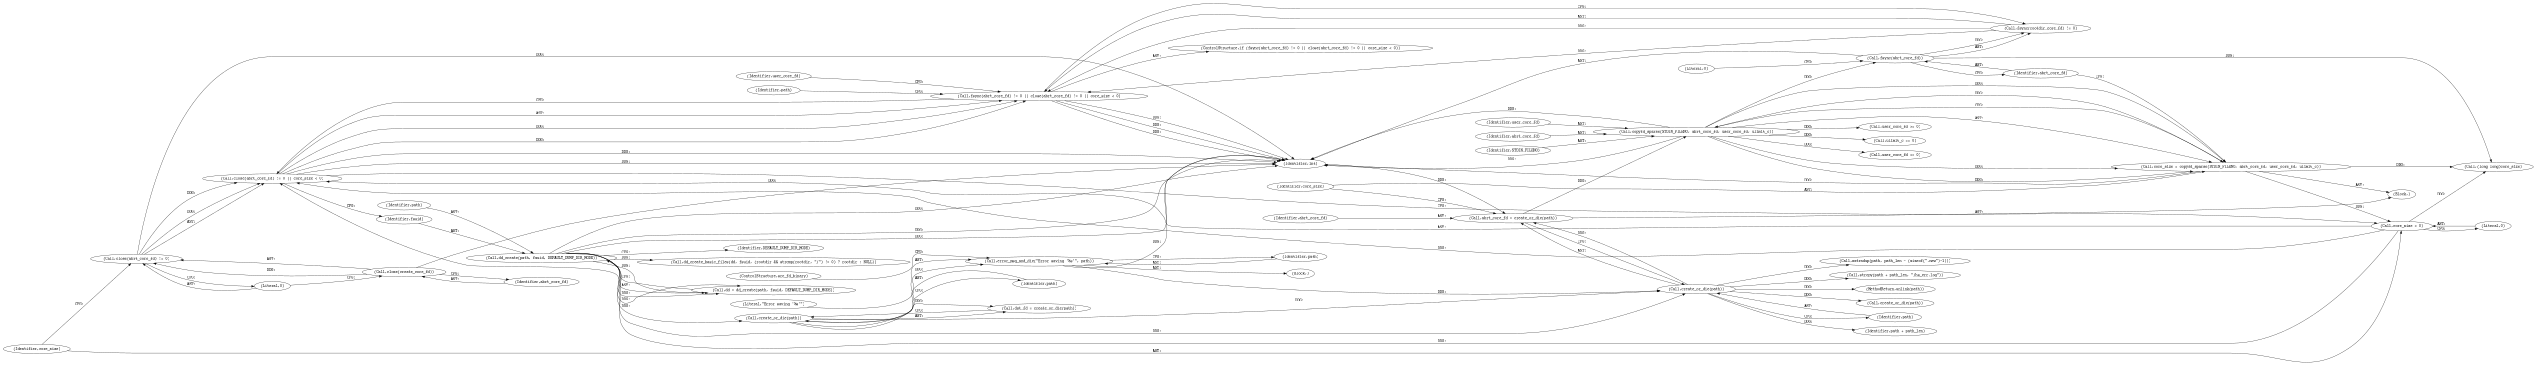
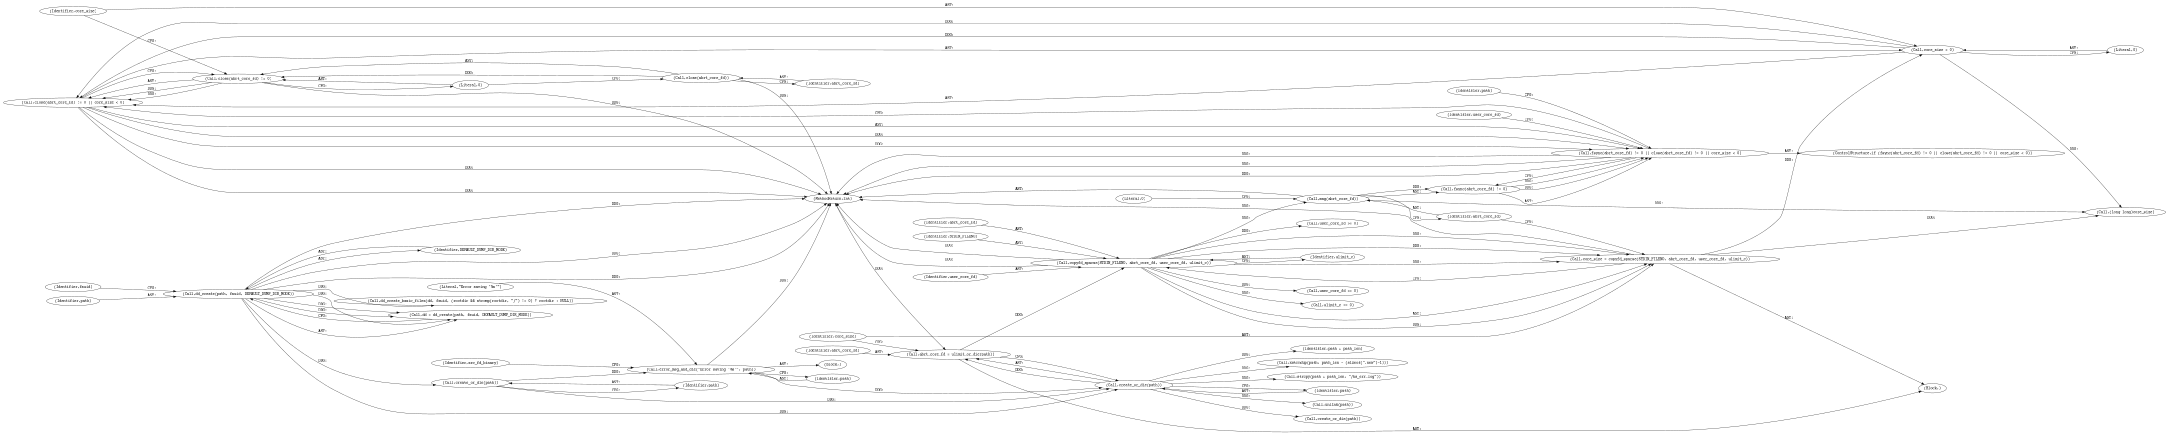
node "(Call,fsync(rootdir_core_fd) != 0)": label "(Call,fsync(rootdir_core_fd) != 0)" -> "(Call,fsync(abrt_core_fd) != 0)"
node "(Call,fsync(abrt_core_fd))": label "(Call,fsync(abrt_core_fd))" -> "(Call,msg(abrt_core_fd))"
node "(Identifier,int)": label "(Identifier,int)" -> "(MethodReturn,int)"
edge "(Call,close(abrt_core_fd) != 0 || core_size < 0)" -> "(Identifier,fsuid)": now "(Call,close(abrt_core_fd) != 0 || core_size < 0)" -> "(Call,close(abrt_core_fd) != 0)"
edge "(Call,close(abrt_core_fd) != 0 || core_size < 0)" -> "(Call,core_size < 0)": label "CFG: " -> "AST: "
node "(Call,abrt_core_fd = create_or_die(path))": label "(Call,abrt_core_fd = create_or_die(path))" -> "(Call,abrt_core_fd = ulimit_or_die(path))"
edge "(Identifier,fsuid)" -> "(Call,dd_create(path, fsuid, DEFAULT_DUMP_DIR_MODE))": label "AST: " -> "CFG: "
edge "(Identifier,DEFAULT_DUMP_DIR_MODE)" -> "(Call,dd_create(path, fsuid, DEFAULT_DUMP_DIR_MODE))": added, label "AST:"
edge "(Call,dd_create(path, fsuid, DEFAULT_DUMP_DIR_MODE))" -> "(Identifier,DEFAULT_DUMP_DIR_MODE)": label "CFG: " -> "AST: "
node "(Identifier,ulimit_c)": added
node "(Call,close(create_core_fd))": label "(Call,close(create_core_fd))" -> "(Call,close(abrt_core_fd))"
node "(ControlStructure,src_fd_binary)": label "(ControlStructure,src_fd_binary)" -> "(Identifier,src_fd_binary)"
node "(MethodReturn,unlink(path))": label "(MethodReturn,unlink(path))" -> "(Call,unlink(path))"
node "(Call,dst_fd = create_or_die(path))": removed
